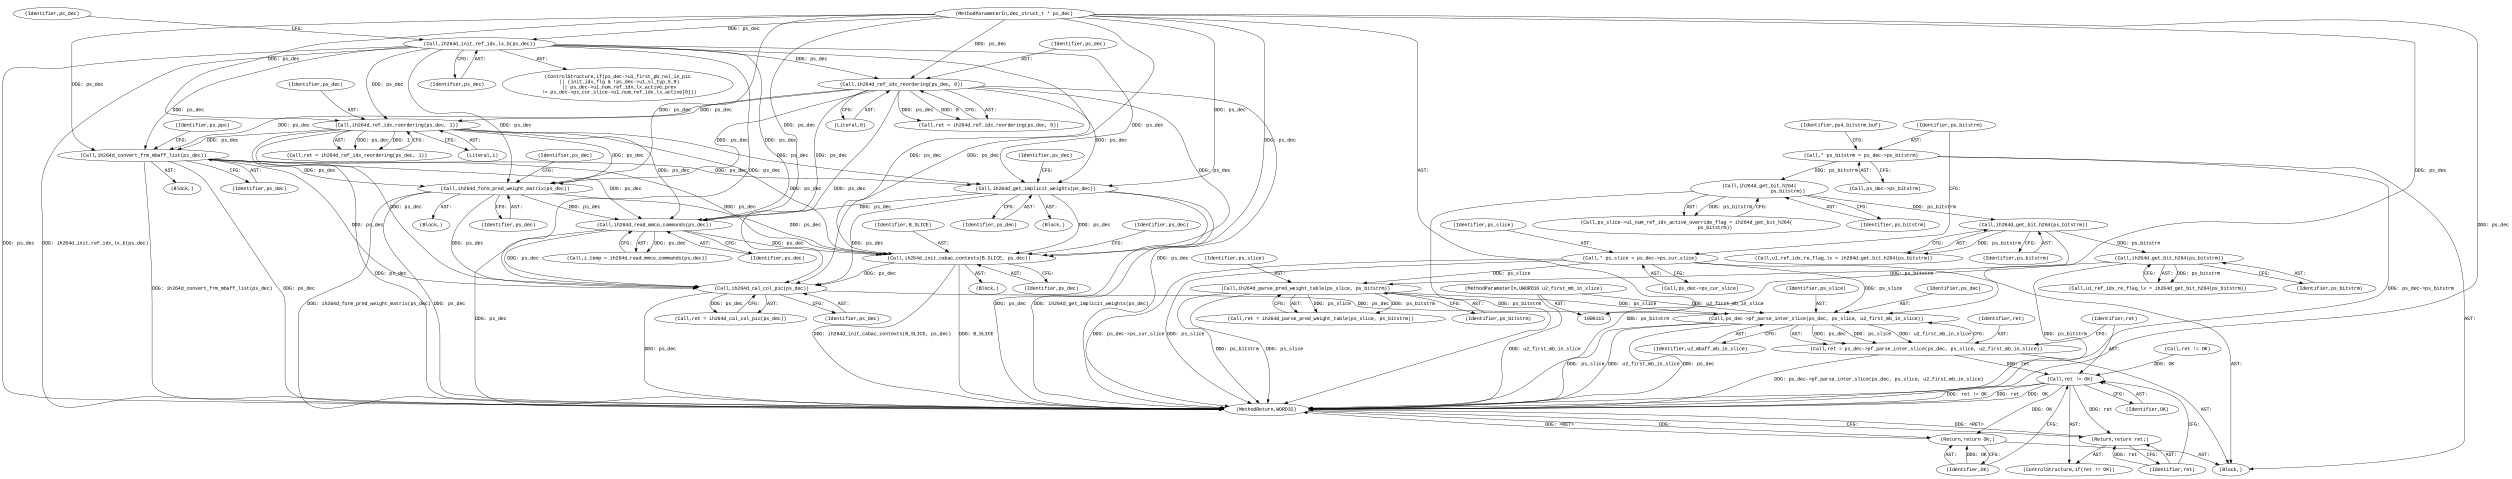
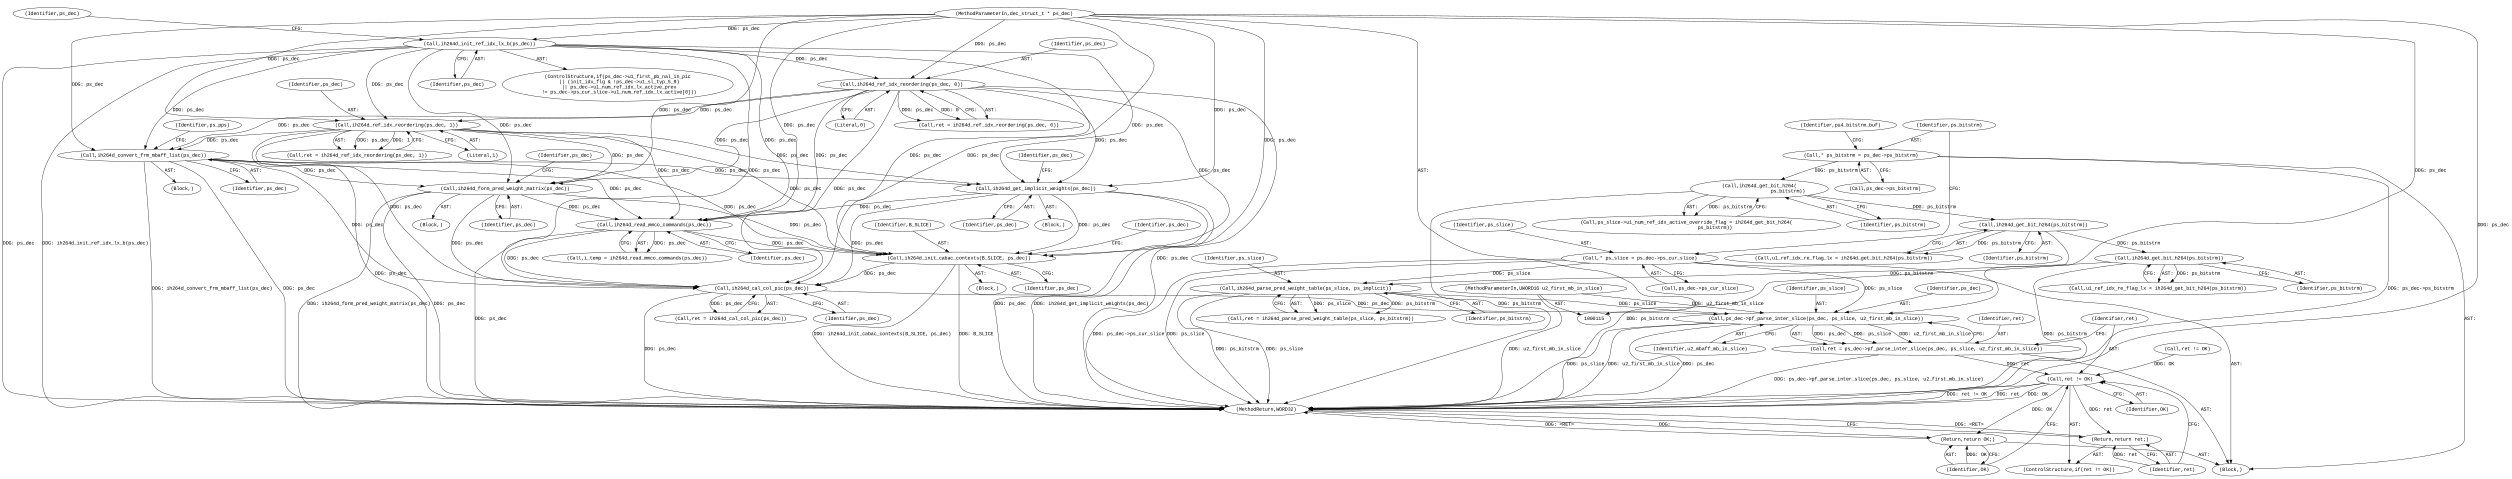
node "(Call,ih264d_parse_pred_weight_table(ps_slice, ps_bitstrm))": label "(Call,ih264d_parse_pred_weight_table(ps_slice, ps_bitstrm))" -> "(Call,ih264d_parse_pred_weight_table(ps_slice, ps_implicit))"
